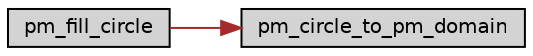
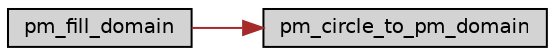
node "pm_fill_circle": label "pm_fill_circle" -> "pm_fill_domain"
